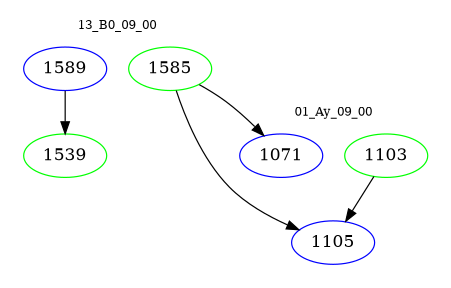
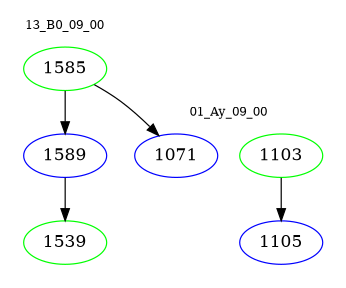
edge "1585" -> "1105": now "1585" -> "1589"
